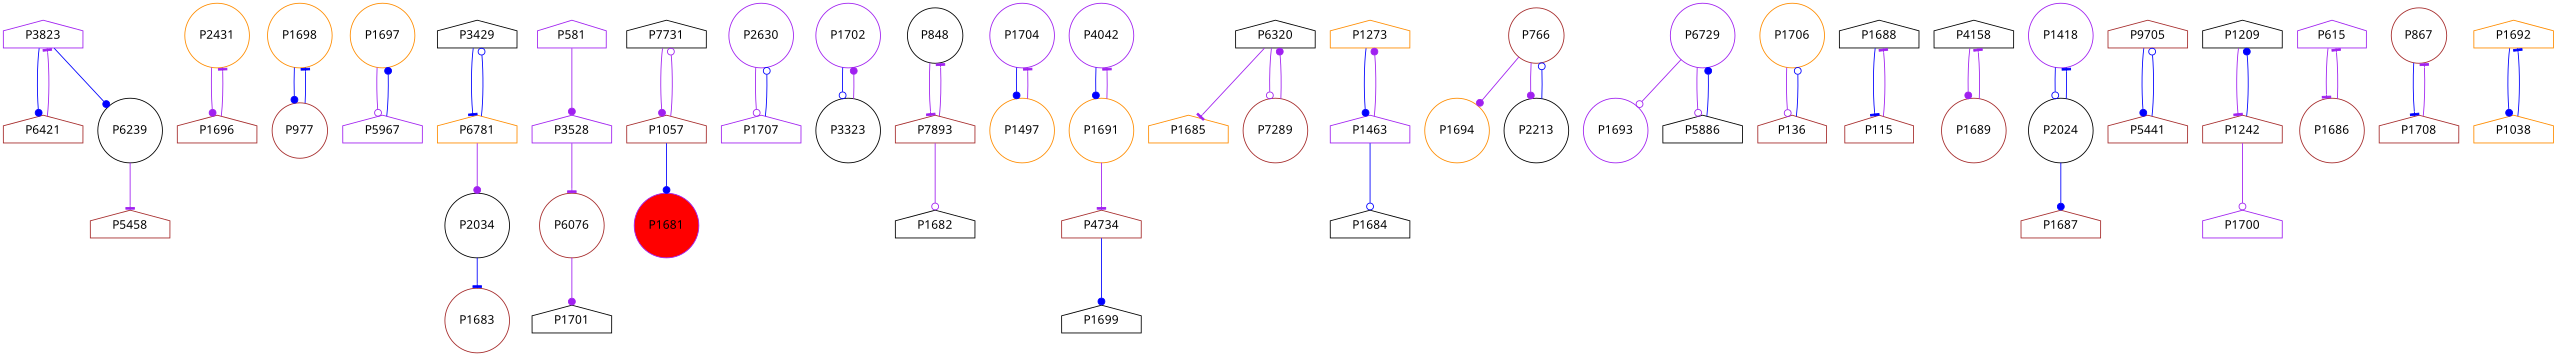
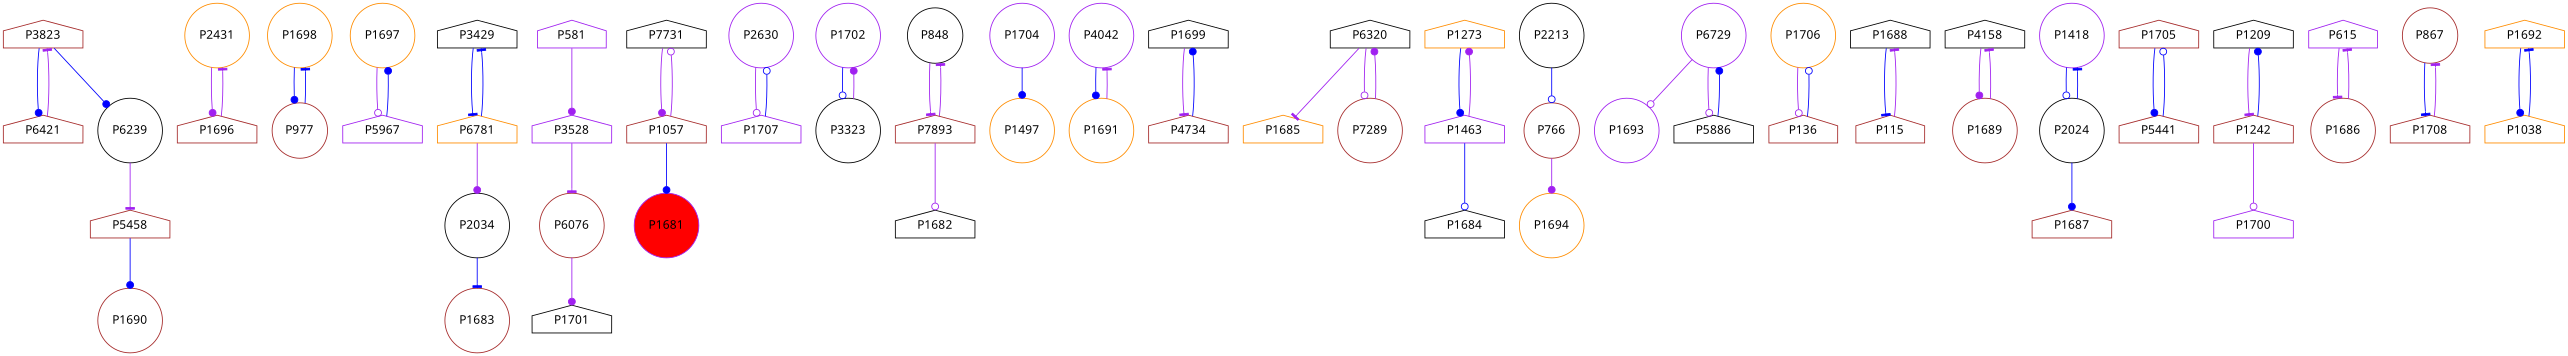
node "P3823": color purple -> brown
node "P9705": label "P9705" -> "P1705"
edge "P766" -> "P2213": removed
edge "P1497" -> "P1704": removed
edge "P6781" -> "P3429": arrowhead odot -> tee
edge "P1691" -> "P4734": now "P1699" -> "P4734"
node "P1690": added
